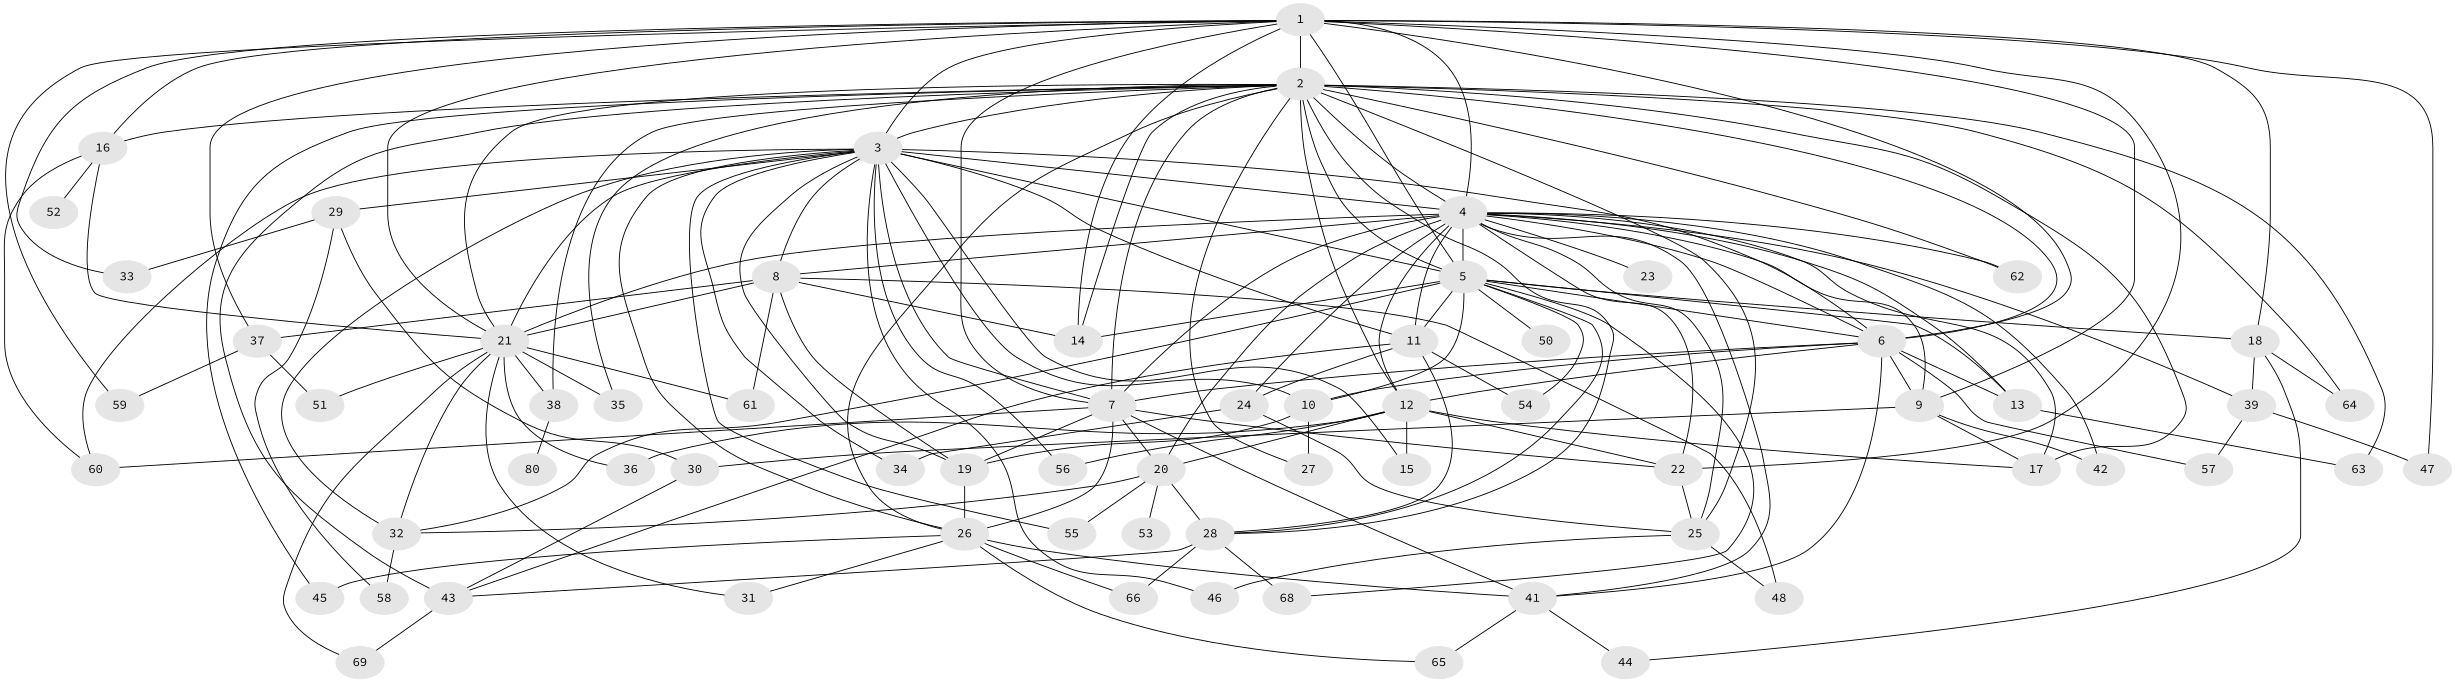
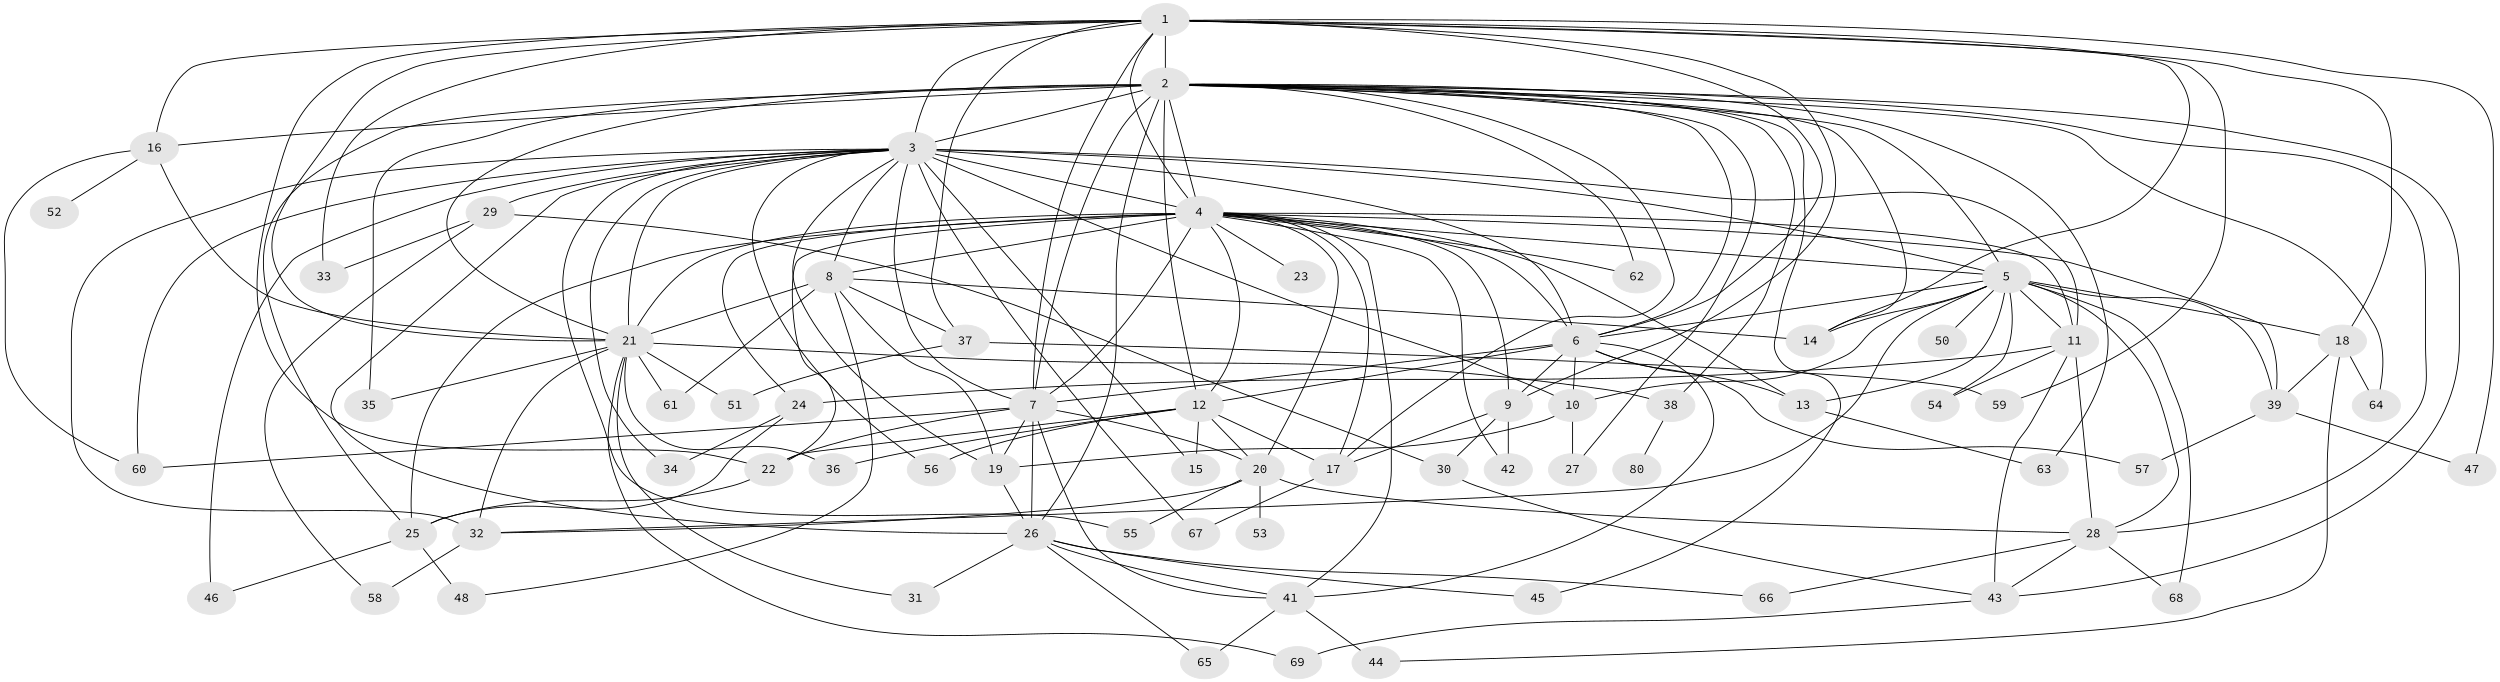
edge "1" -- "5": now "39" -- "5"
node "67": added
